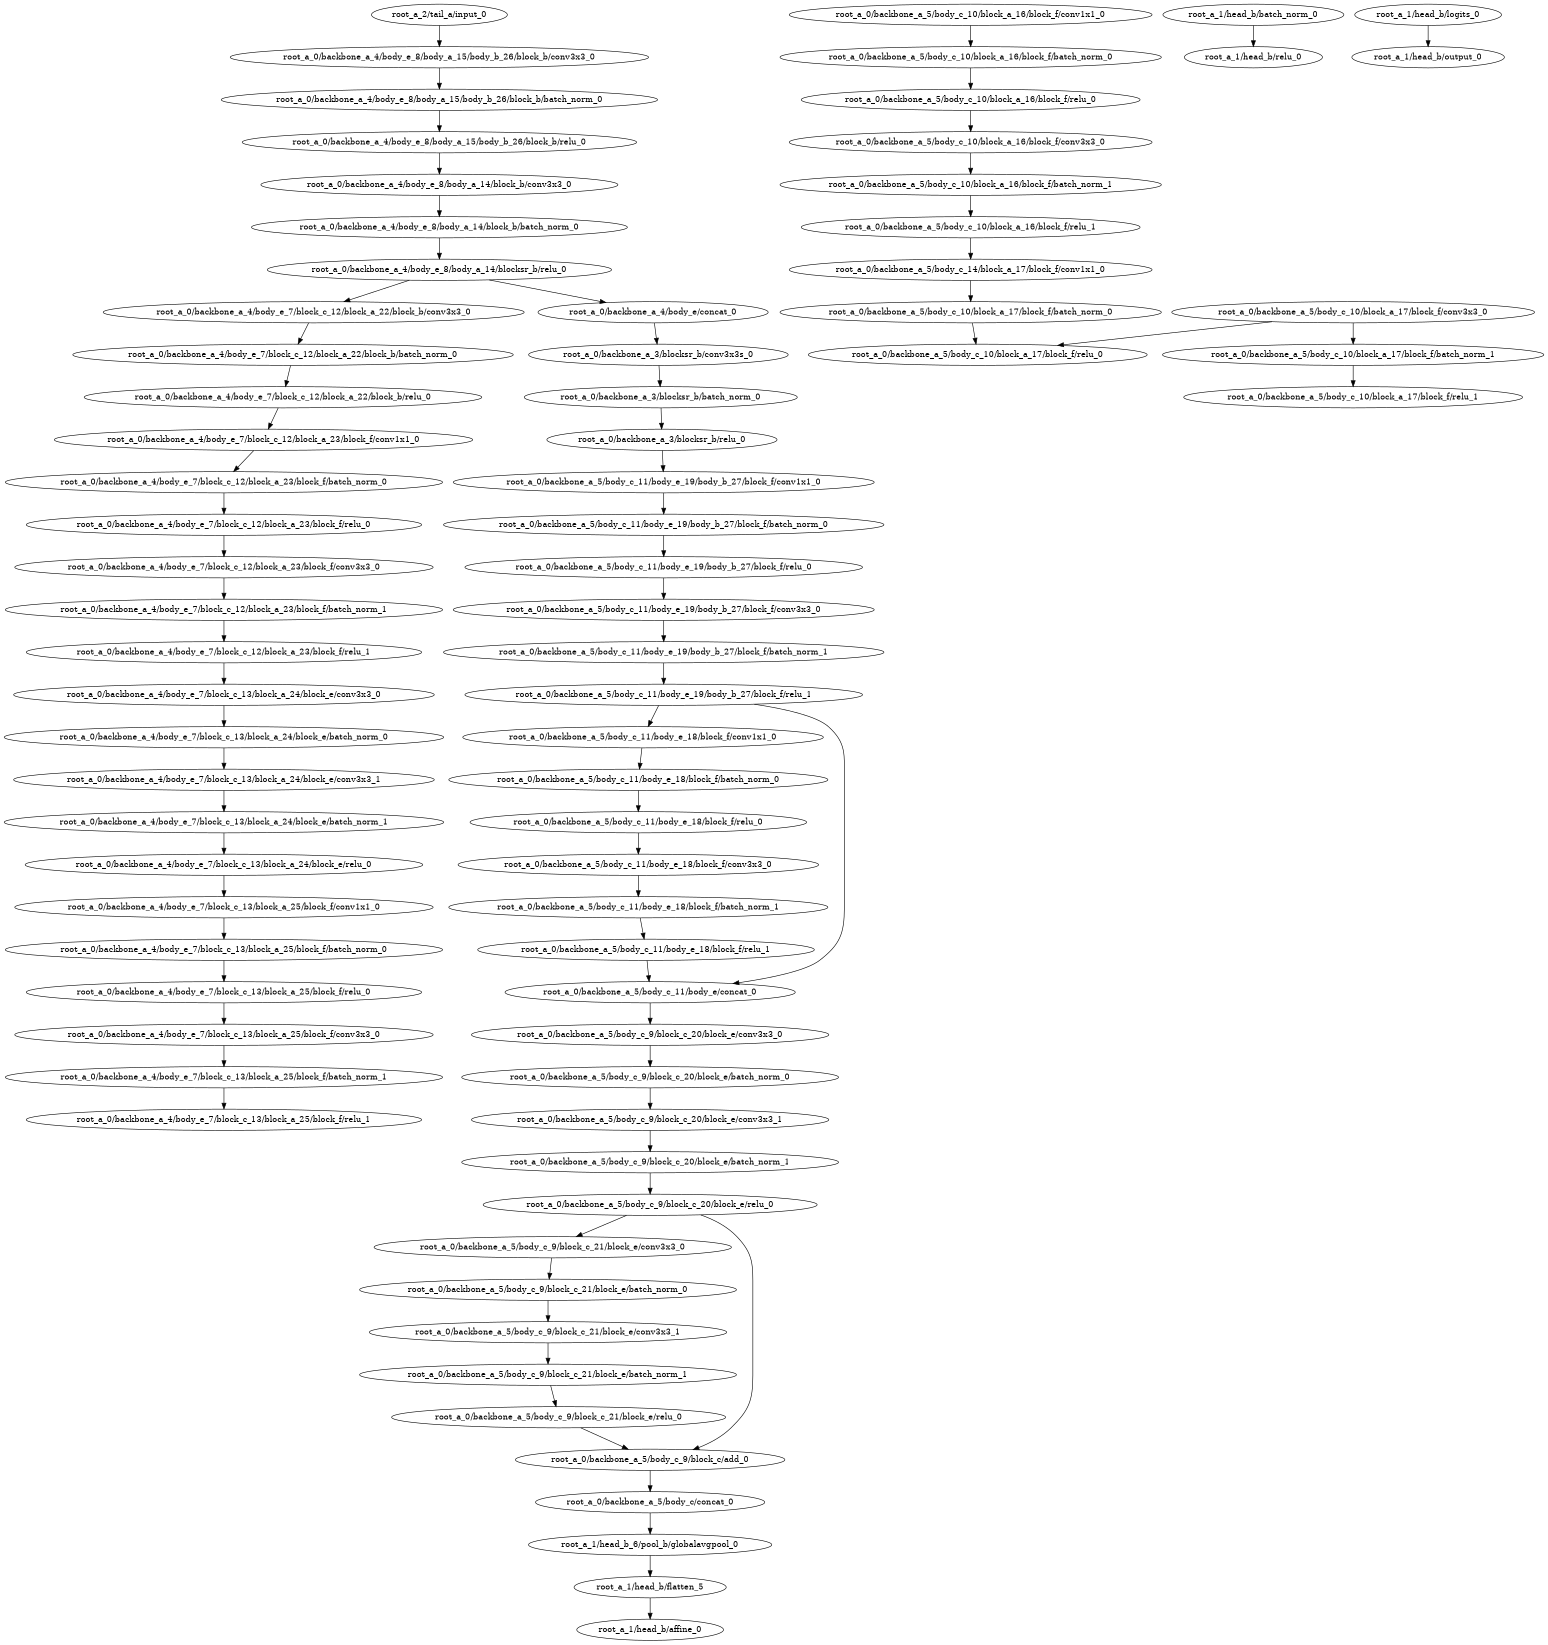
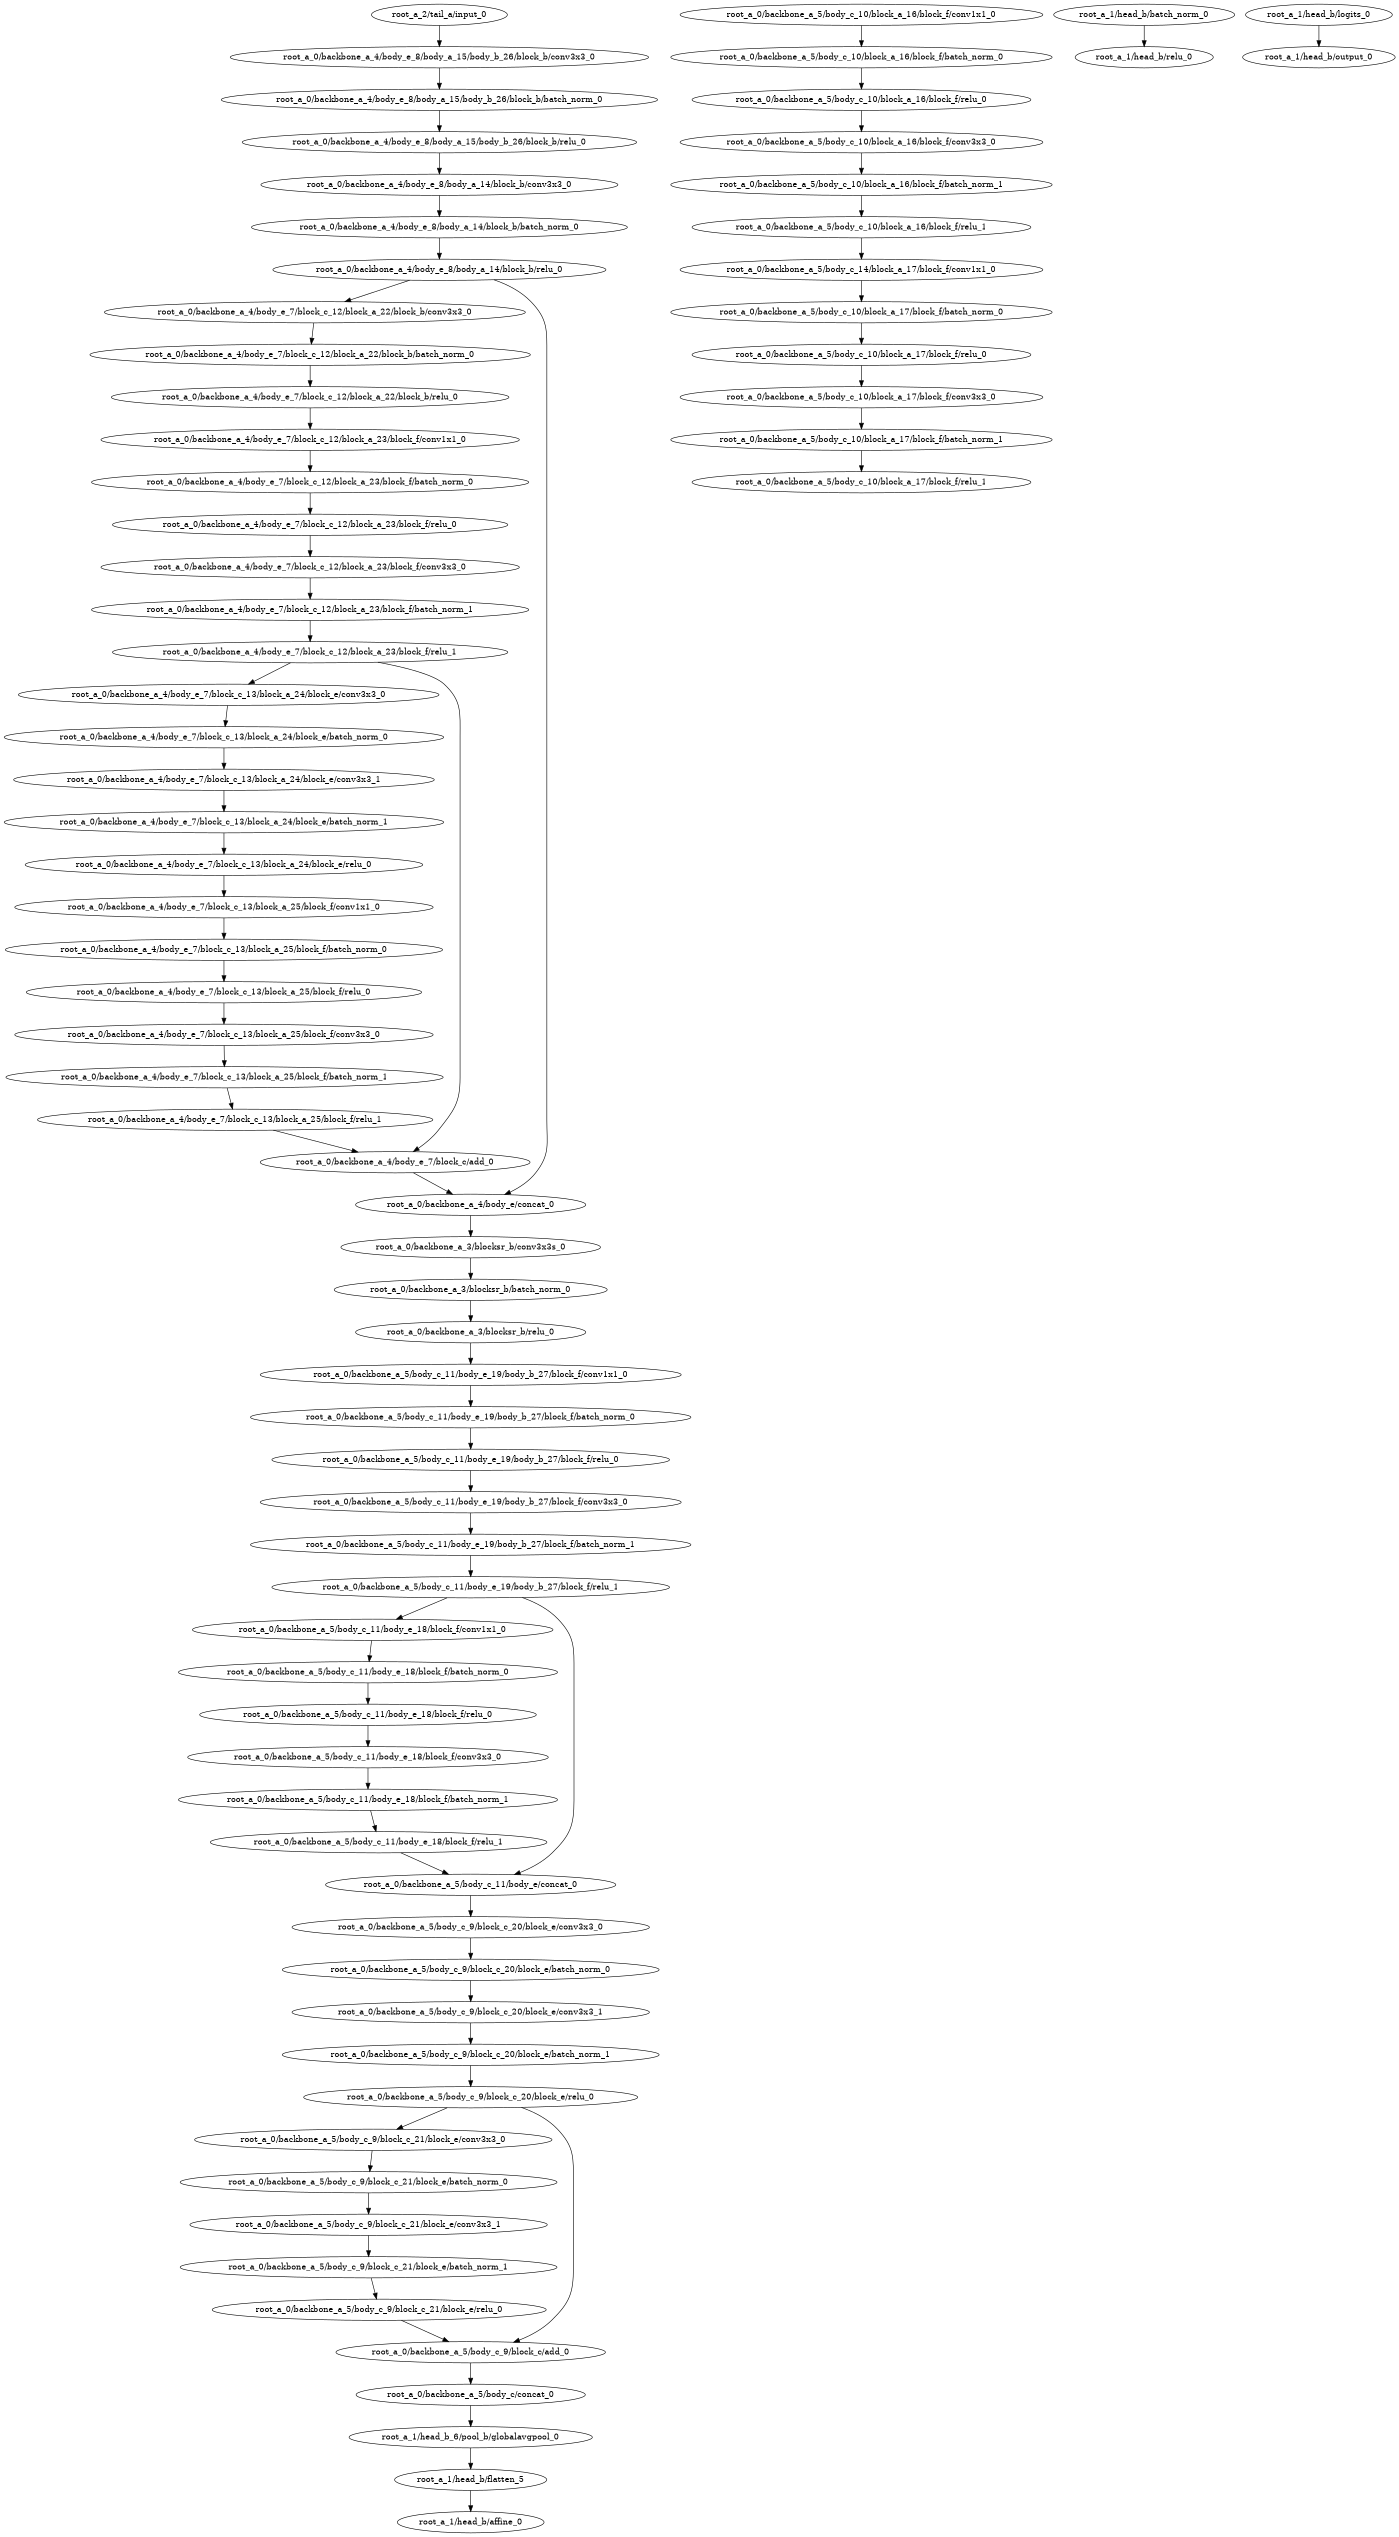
node "root_a_0/backbone_a_4/body_e_8/body_a_14/blocksr_b/relu_0": label "root_a_0/backbone_a_4/body_e_8/body_a_14/blocksr_b/relu_0" -> "root_a_0/backbone_a_4/body_e_8/body_a_14/block_b/relu_0"
edge "root_a_0/backbone_a_5/body_c_10/block_a_17/block_f/conv3x3_0" -> "root_a_0/backbone_a_5/body_c_10/block_a_17/block_f/relu_0": reversed
node "root_a_0/backbone_a_4/body_e_7/block_c/add_0": added
